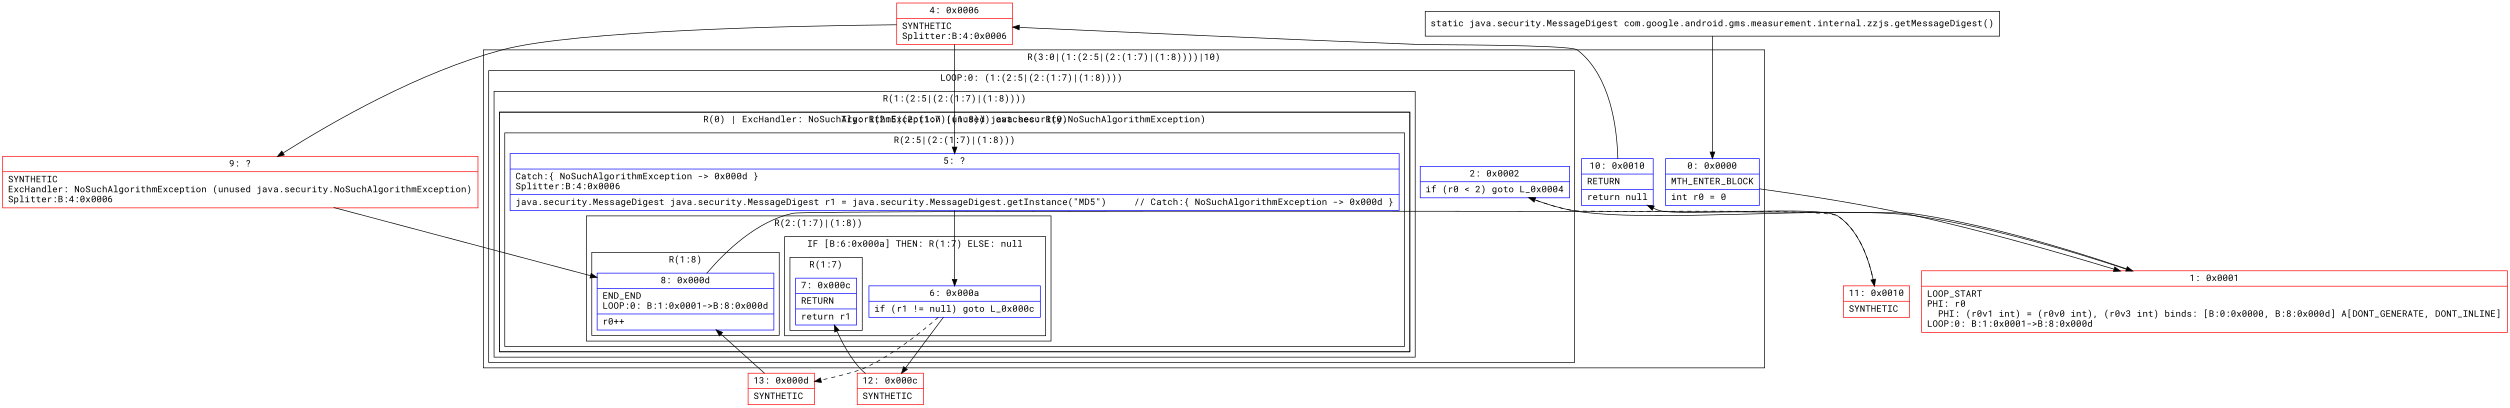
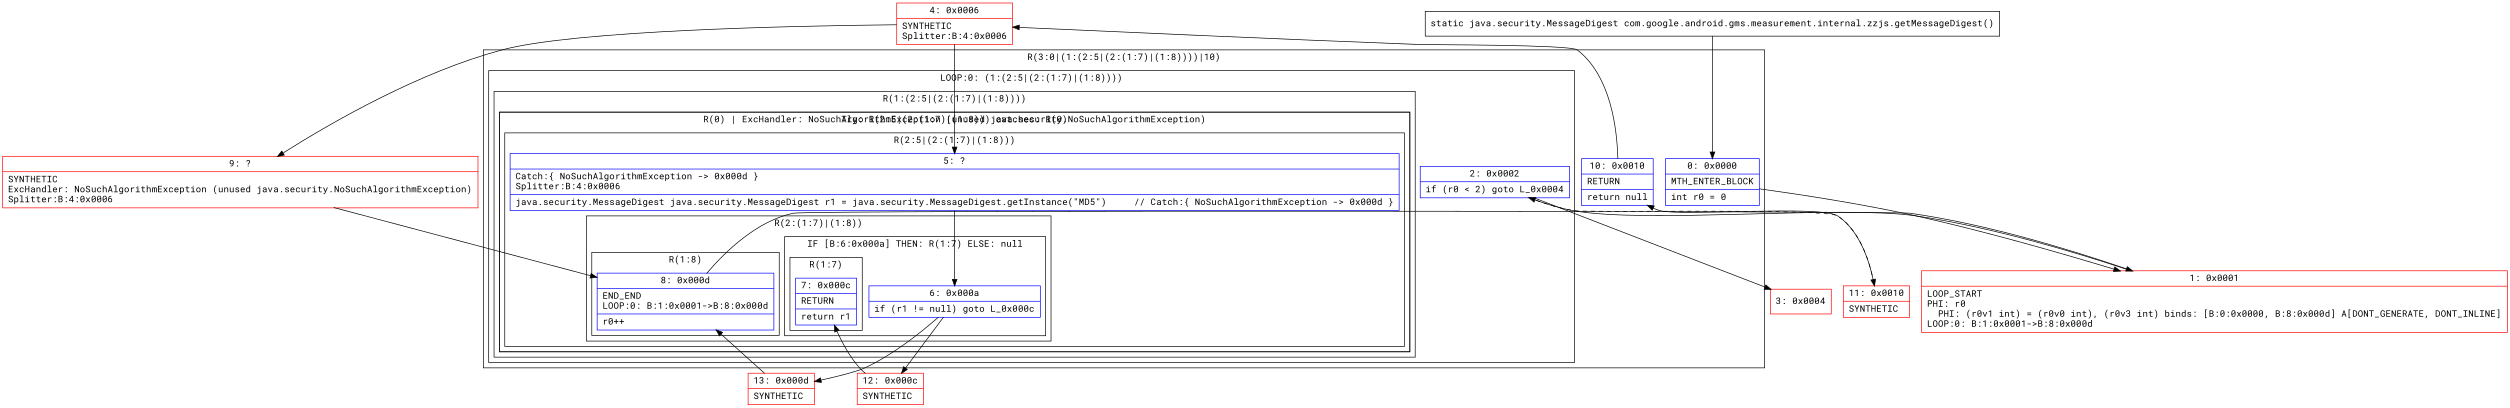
node "3: 0x0004": added
edge "6: 0x000a" -> "13: 0x000d": style dashed -> solid
